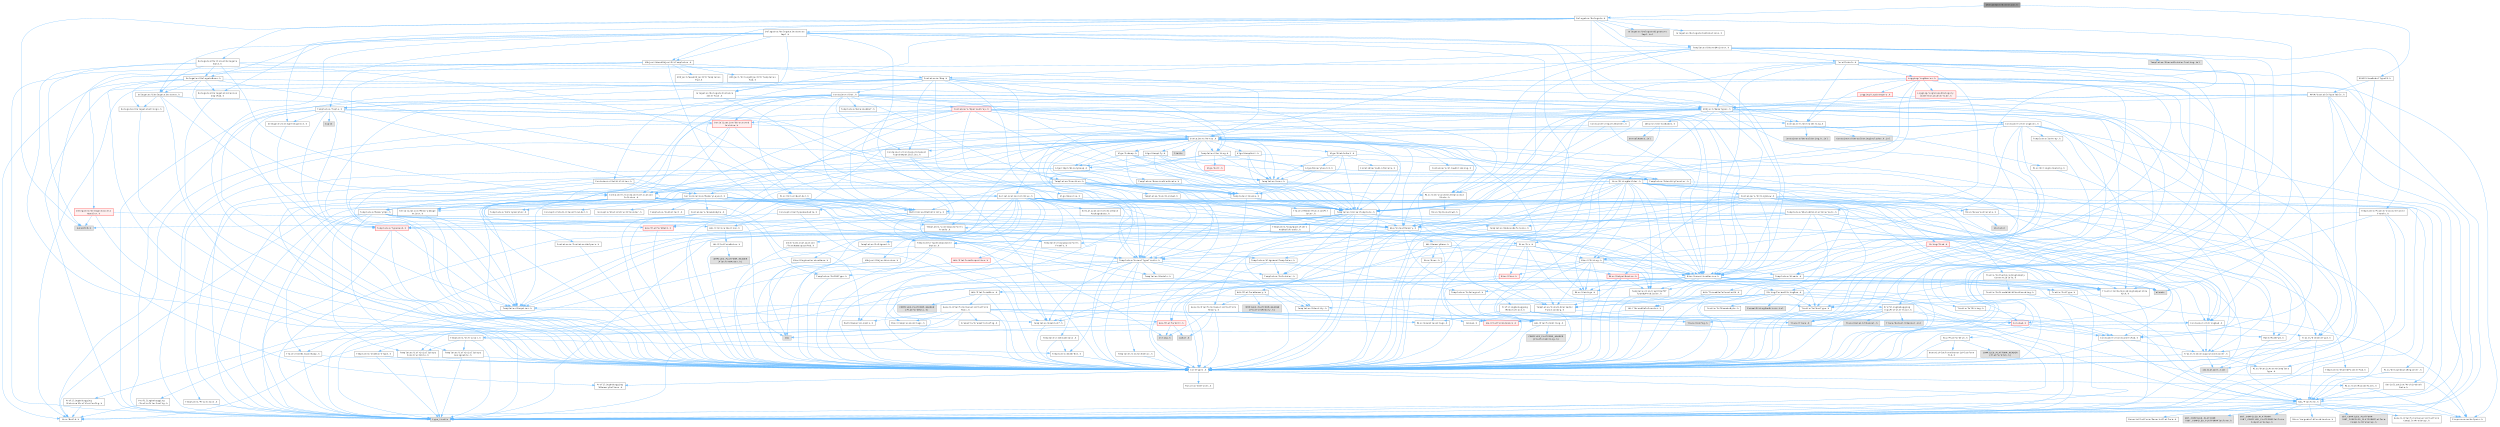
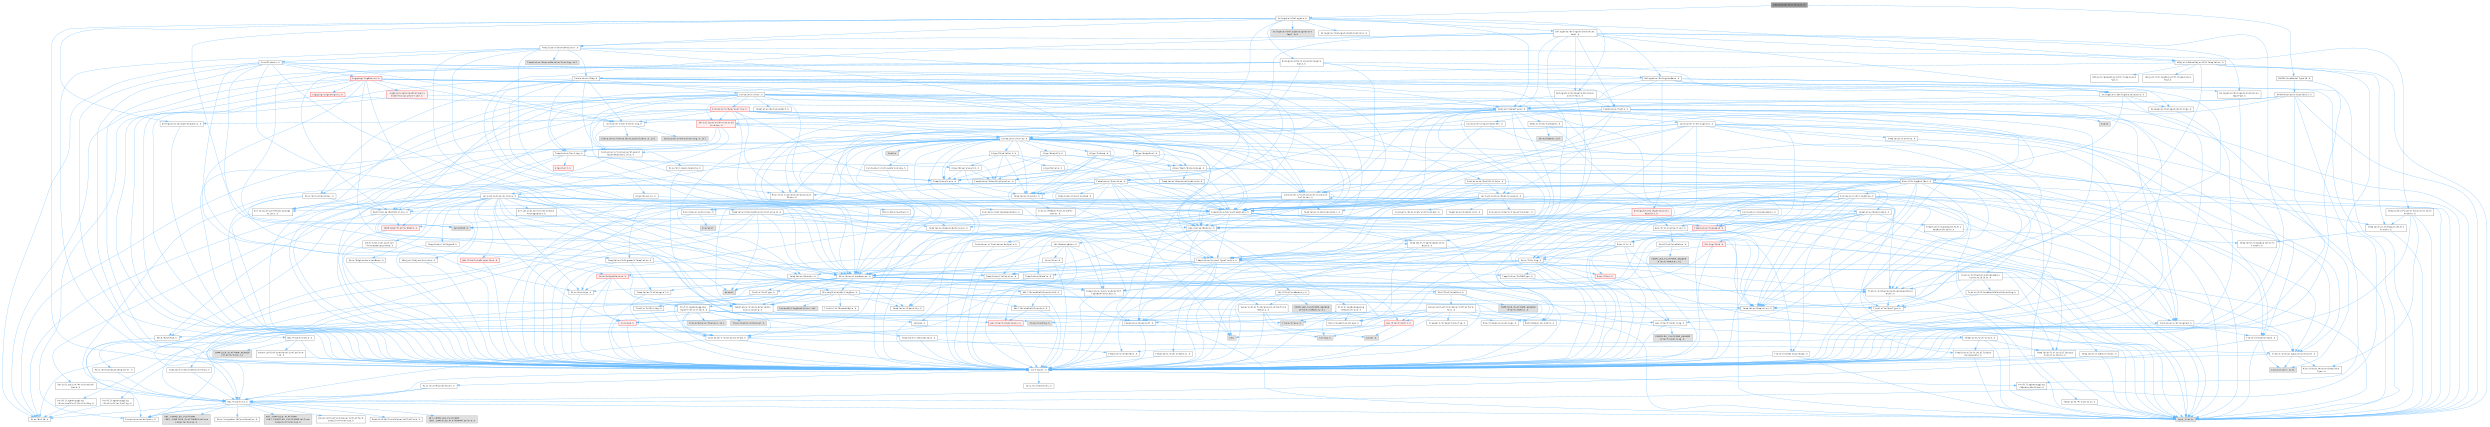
node "IsValidVariadic/Rotate.h": label "IsValidVariadic/Rotate.h" -> "Algo/Rotate.h"
node "HAL/PlatformMath.h": label "HAL/PlatformMath.h" -> "COMPILED/PlatformMath.h"
edge "Misc/Char.h" -> "HAL/PlatformAtomics.h": now "Misc/Char.h" -> "CoreTypes.h"
